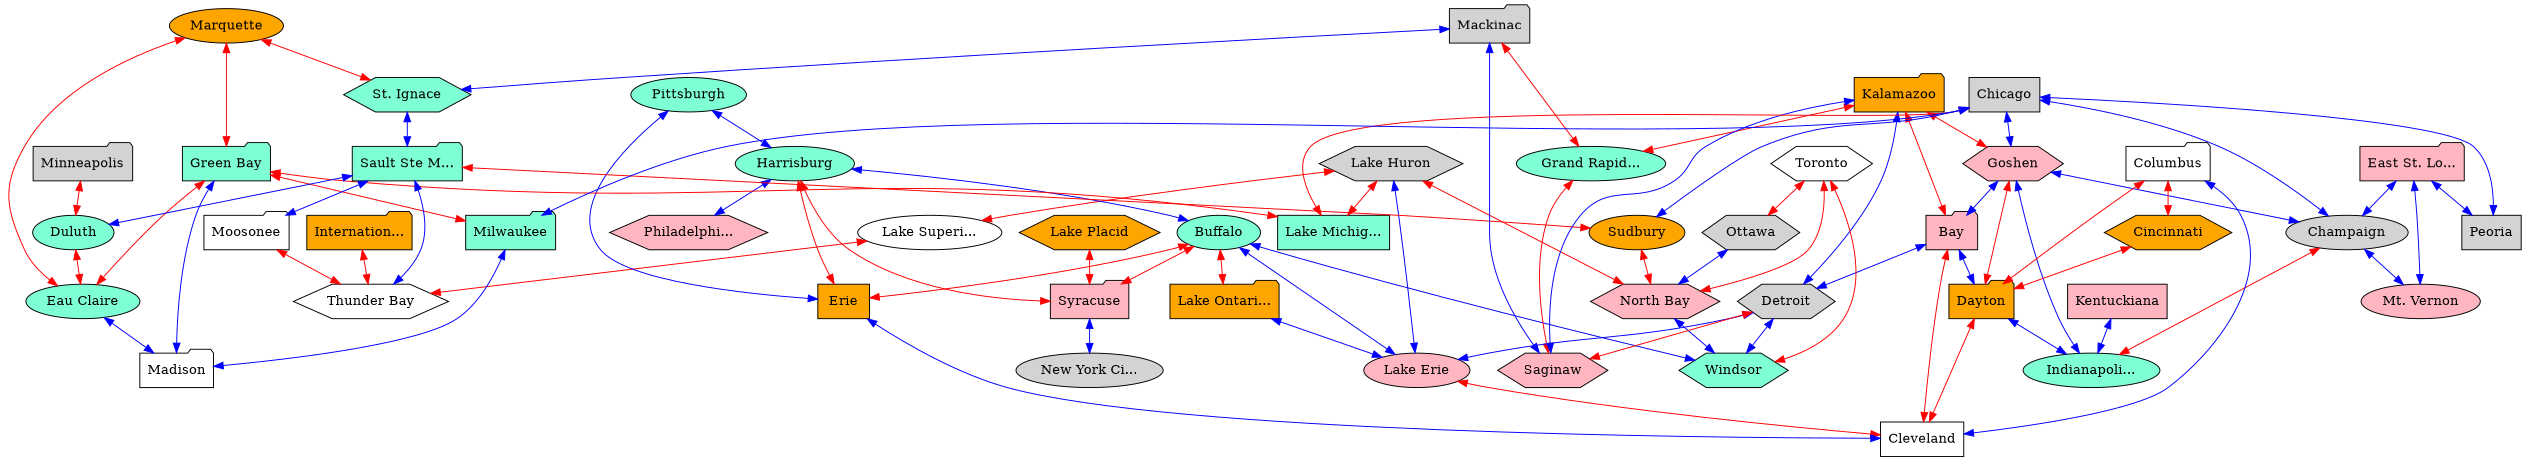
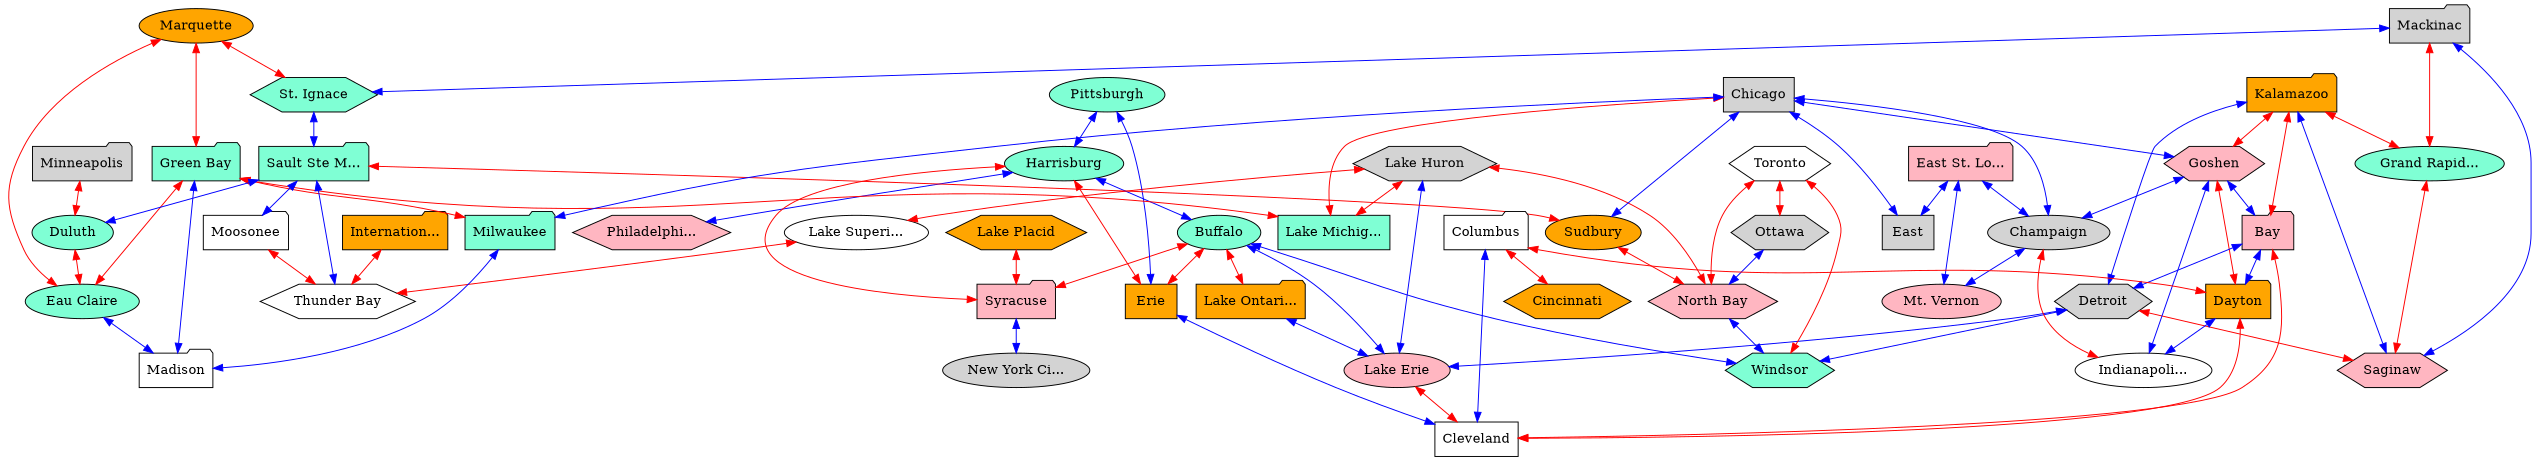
node "Peoria": label "Peoria" -> "East"
edge "Cincinnati" -- "Dayton": removed
node "Kentuckiana": removed
node "Indianapoli...": fillcolor aquamarine -> white
